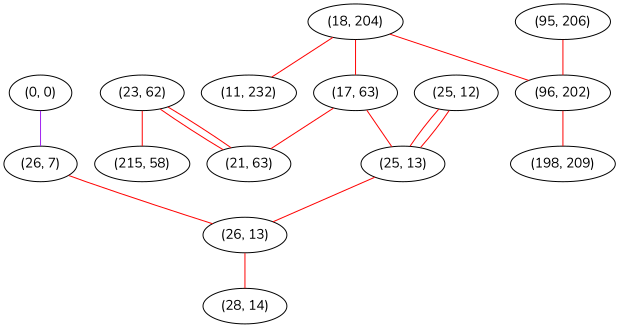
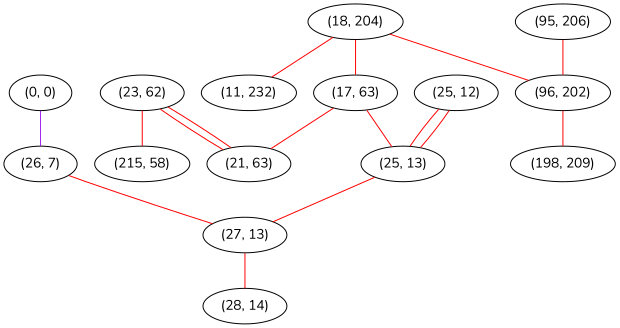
node "(26, 13)": label "(26, 13)" -> "(27, 13)"
